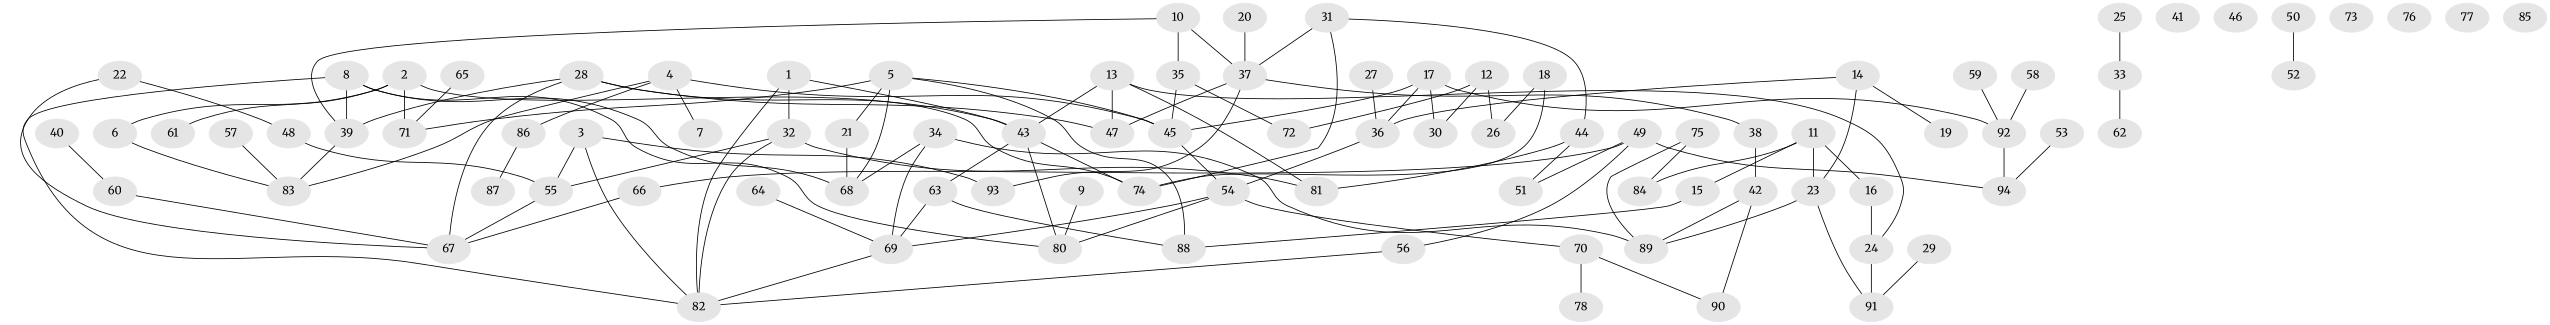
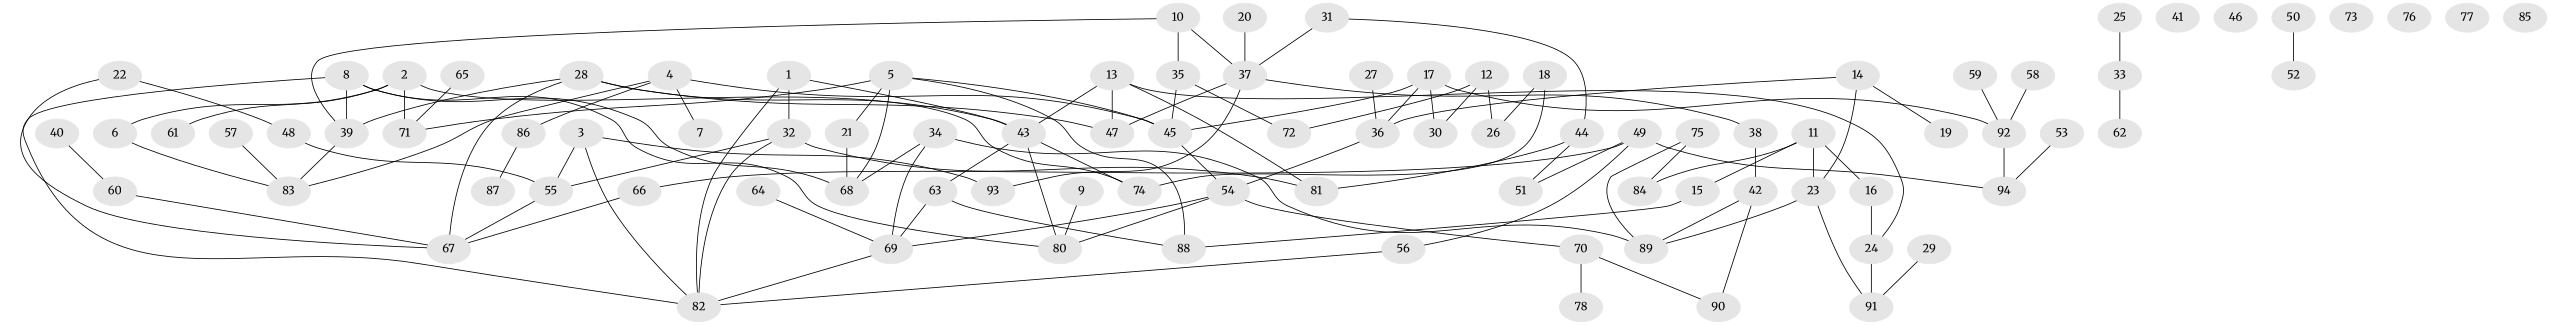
edge "31" -- "74": removed
